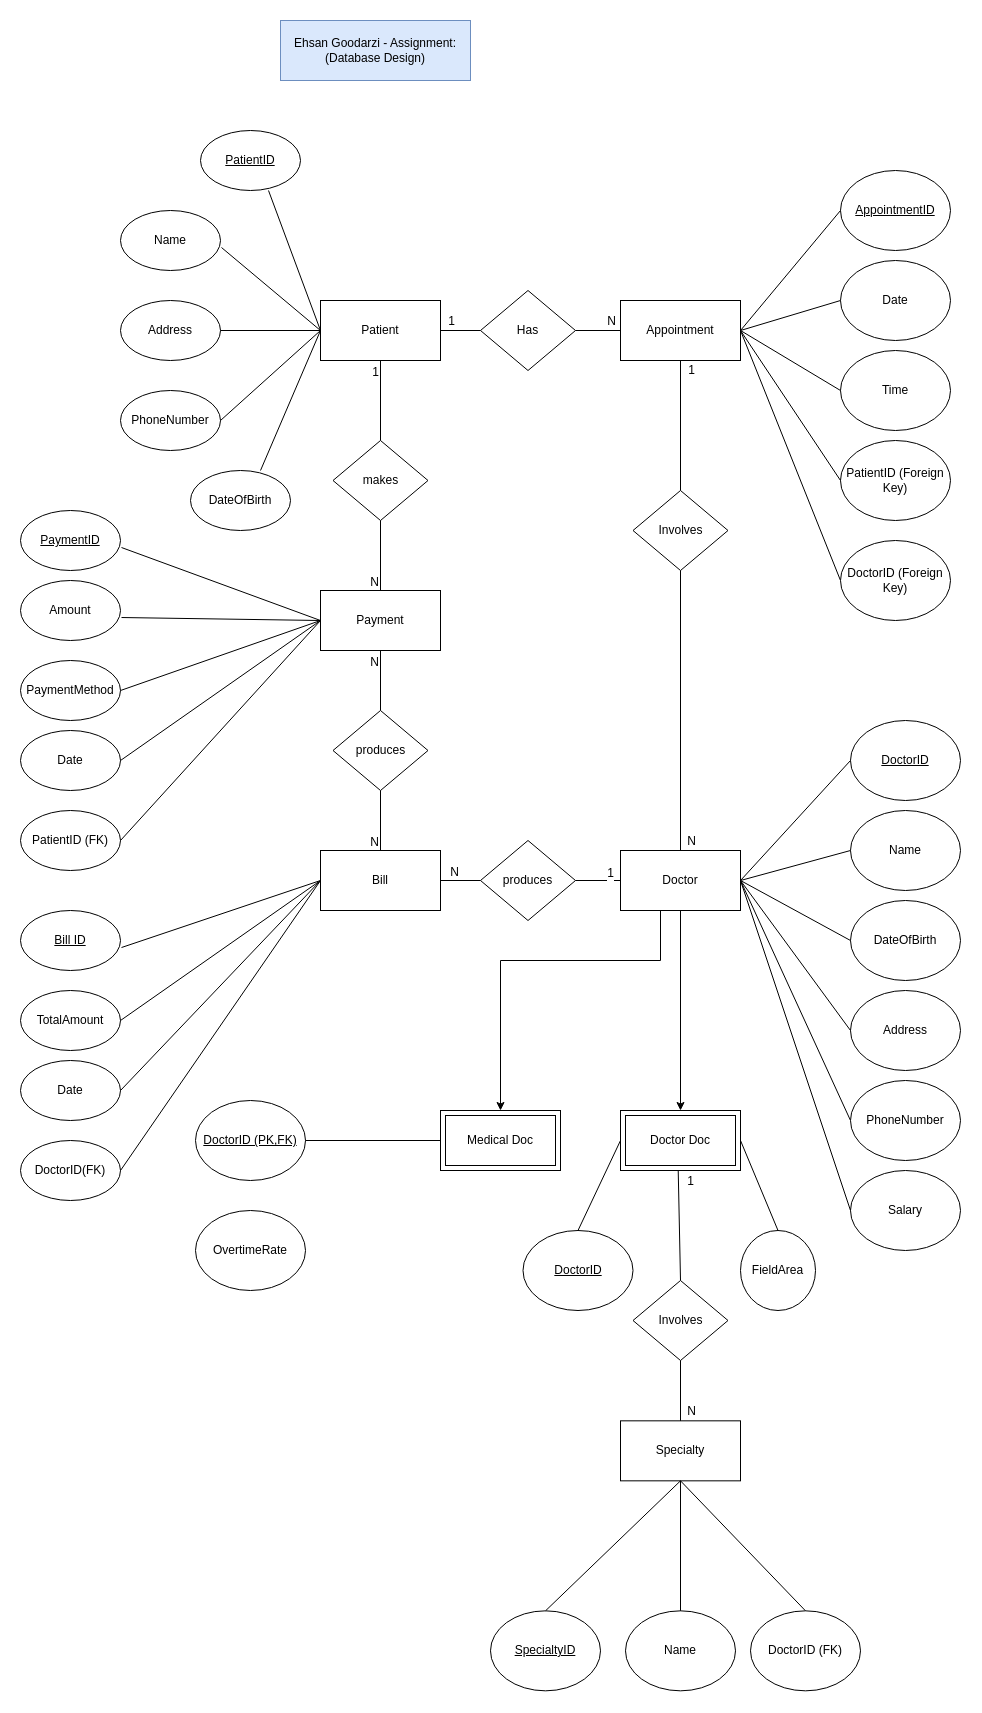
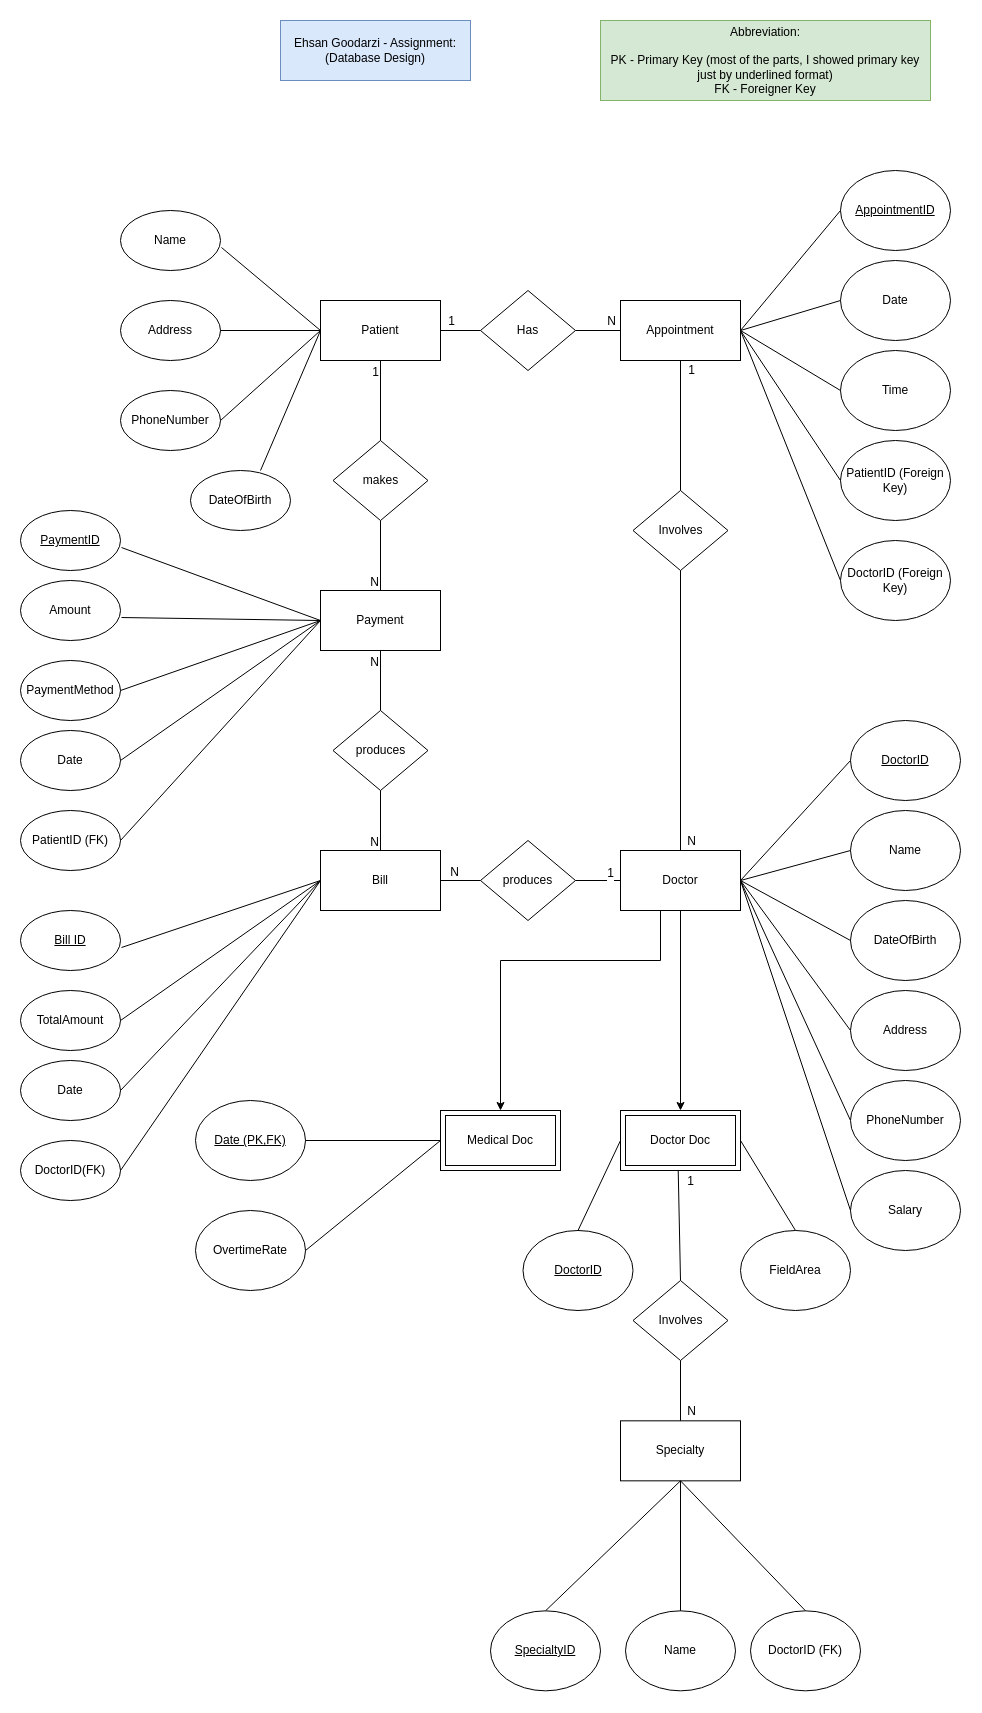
node "Abbreviation:PK - Primary Key (most of the parts, I showed primary key just by underlined format)FK - Foreigner Key": added
node "PatientID": removed
edge "PatientID" -- "Patient": removed
node "DoctorID (PK,FK)": label "DoctorID (PK,FK)" -> "Date (PK,FK)"
edge "Medical Doc" -- "OvertimeRate": added
node "FieldArea": size 75x80 -> 110x80
